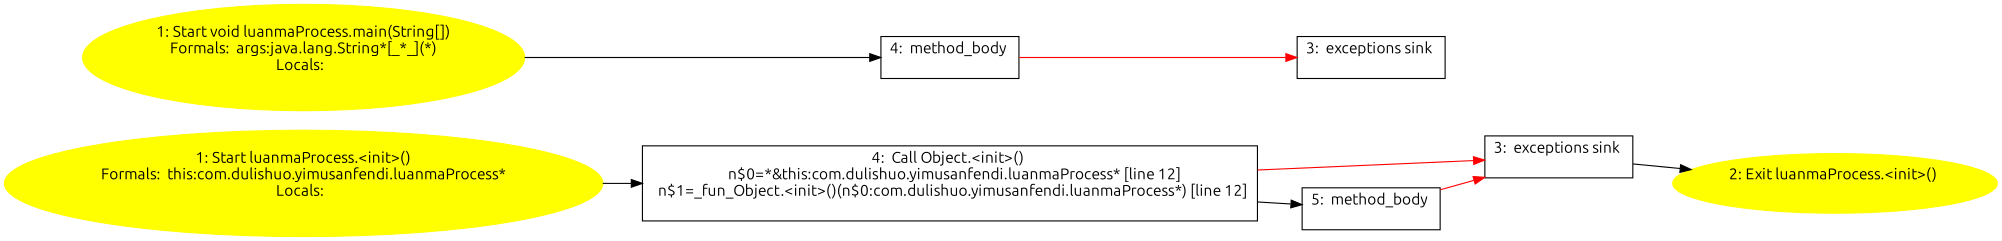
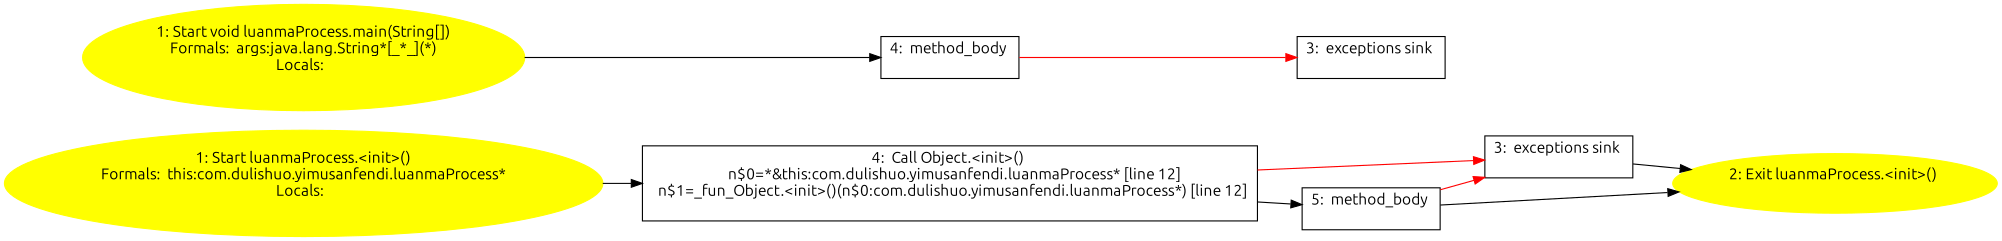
edge "5:  method_body" -> "2: Exit luanmaProcess.<init>()": added
